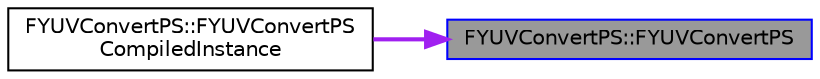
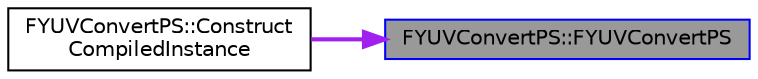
node "FYUVConvertPS::FYUVConvertPS CompiledInstance": label "FYUVConvertPS::FYUVConvertPS CompiledInstance" -> "FYUVConvertPS::Construct CompiledInstance"
